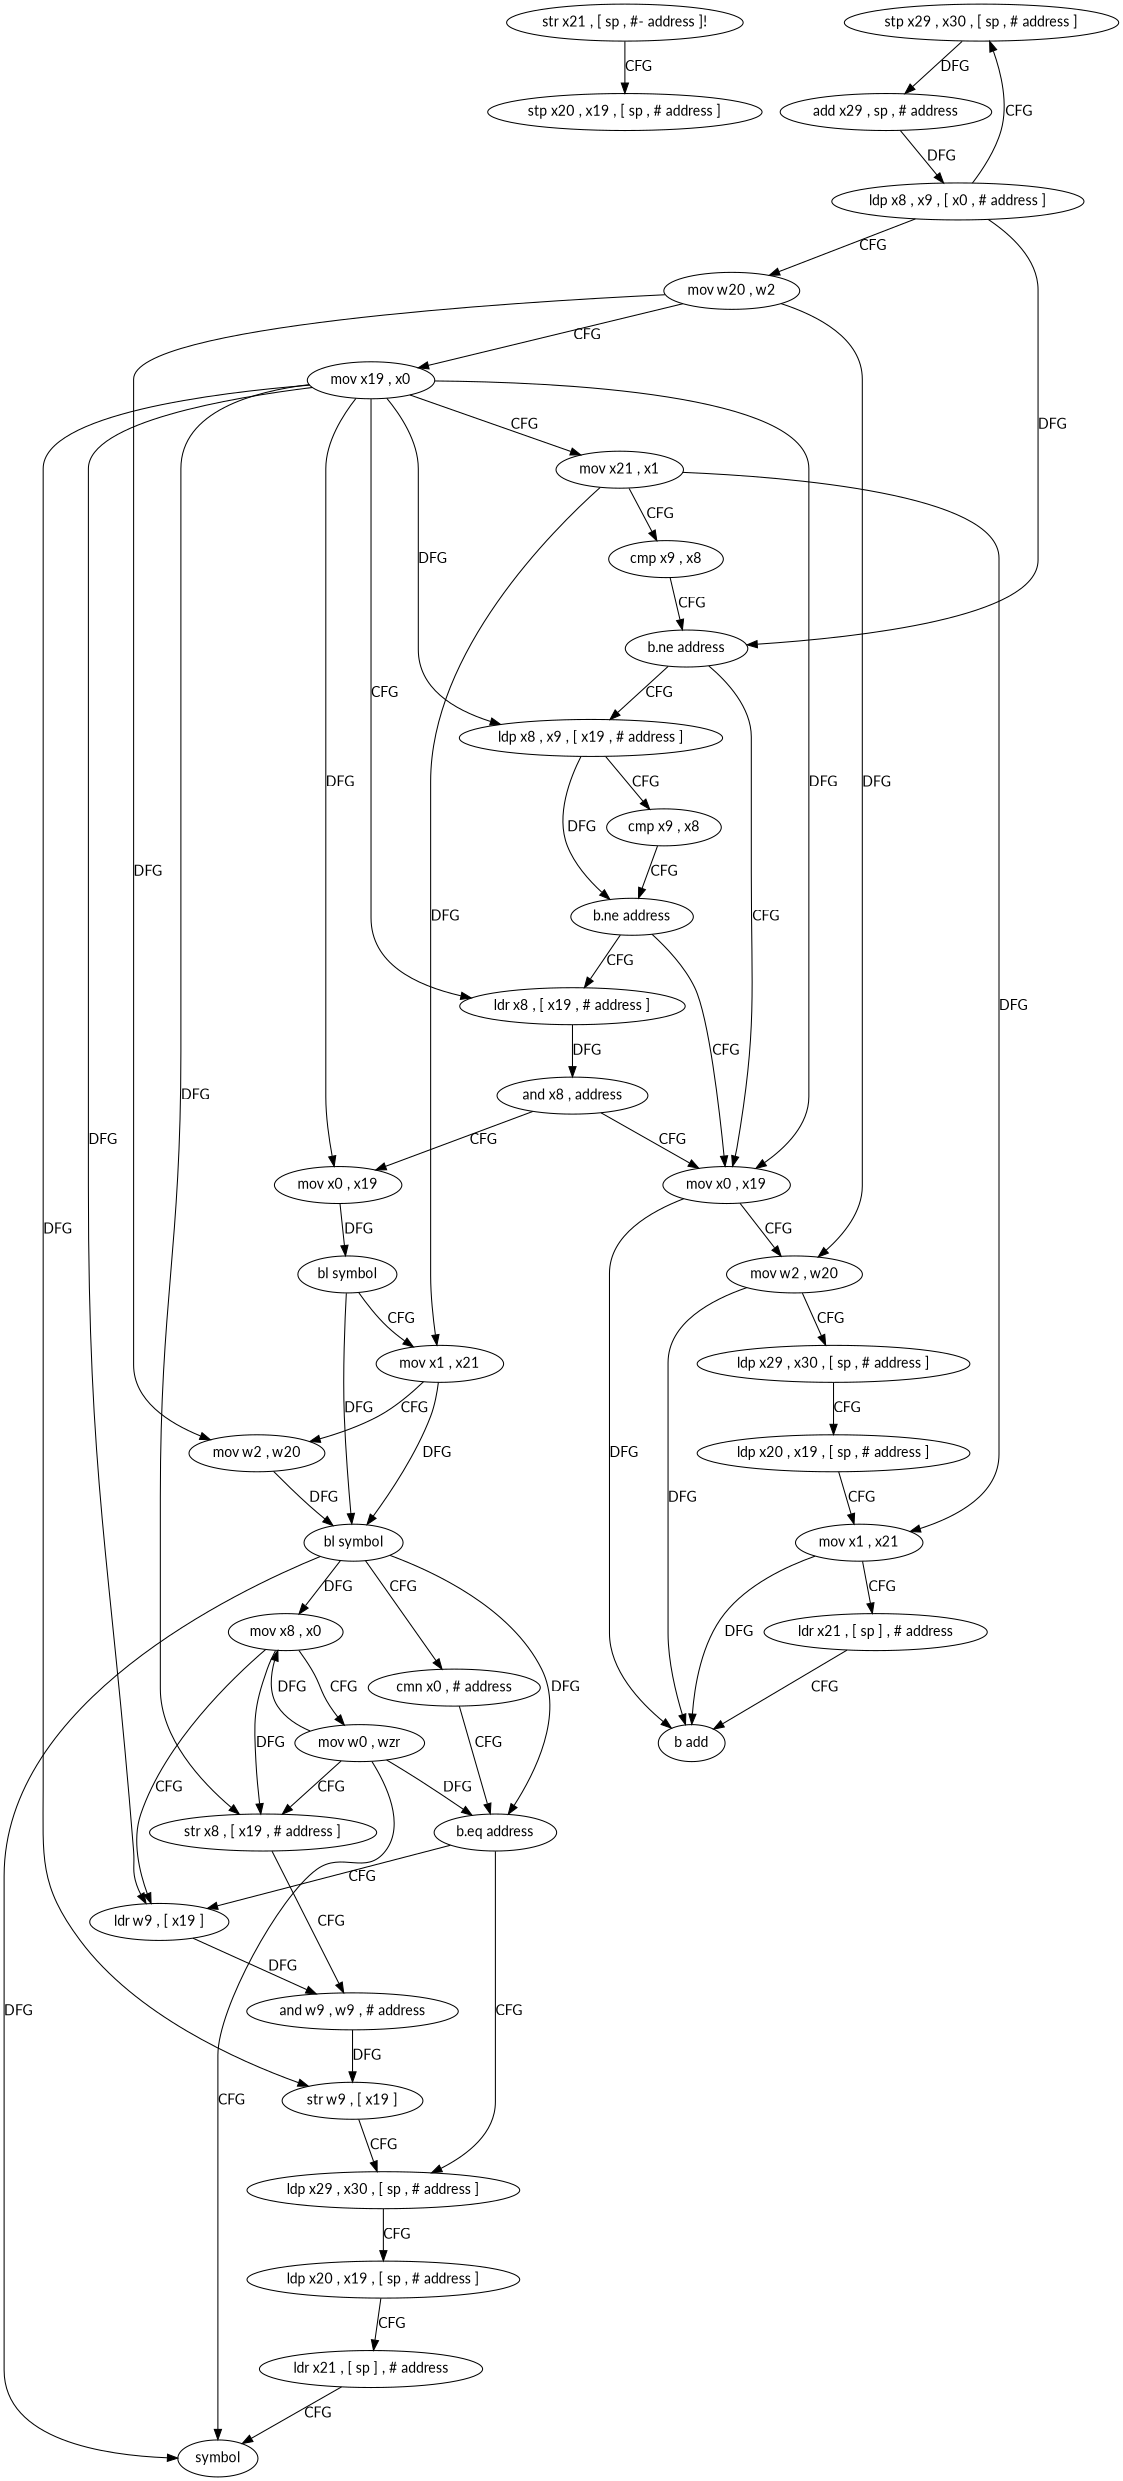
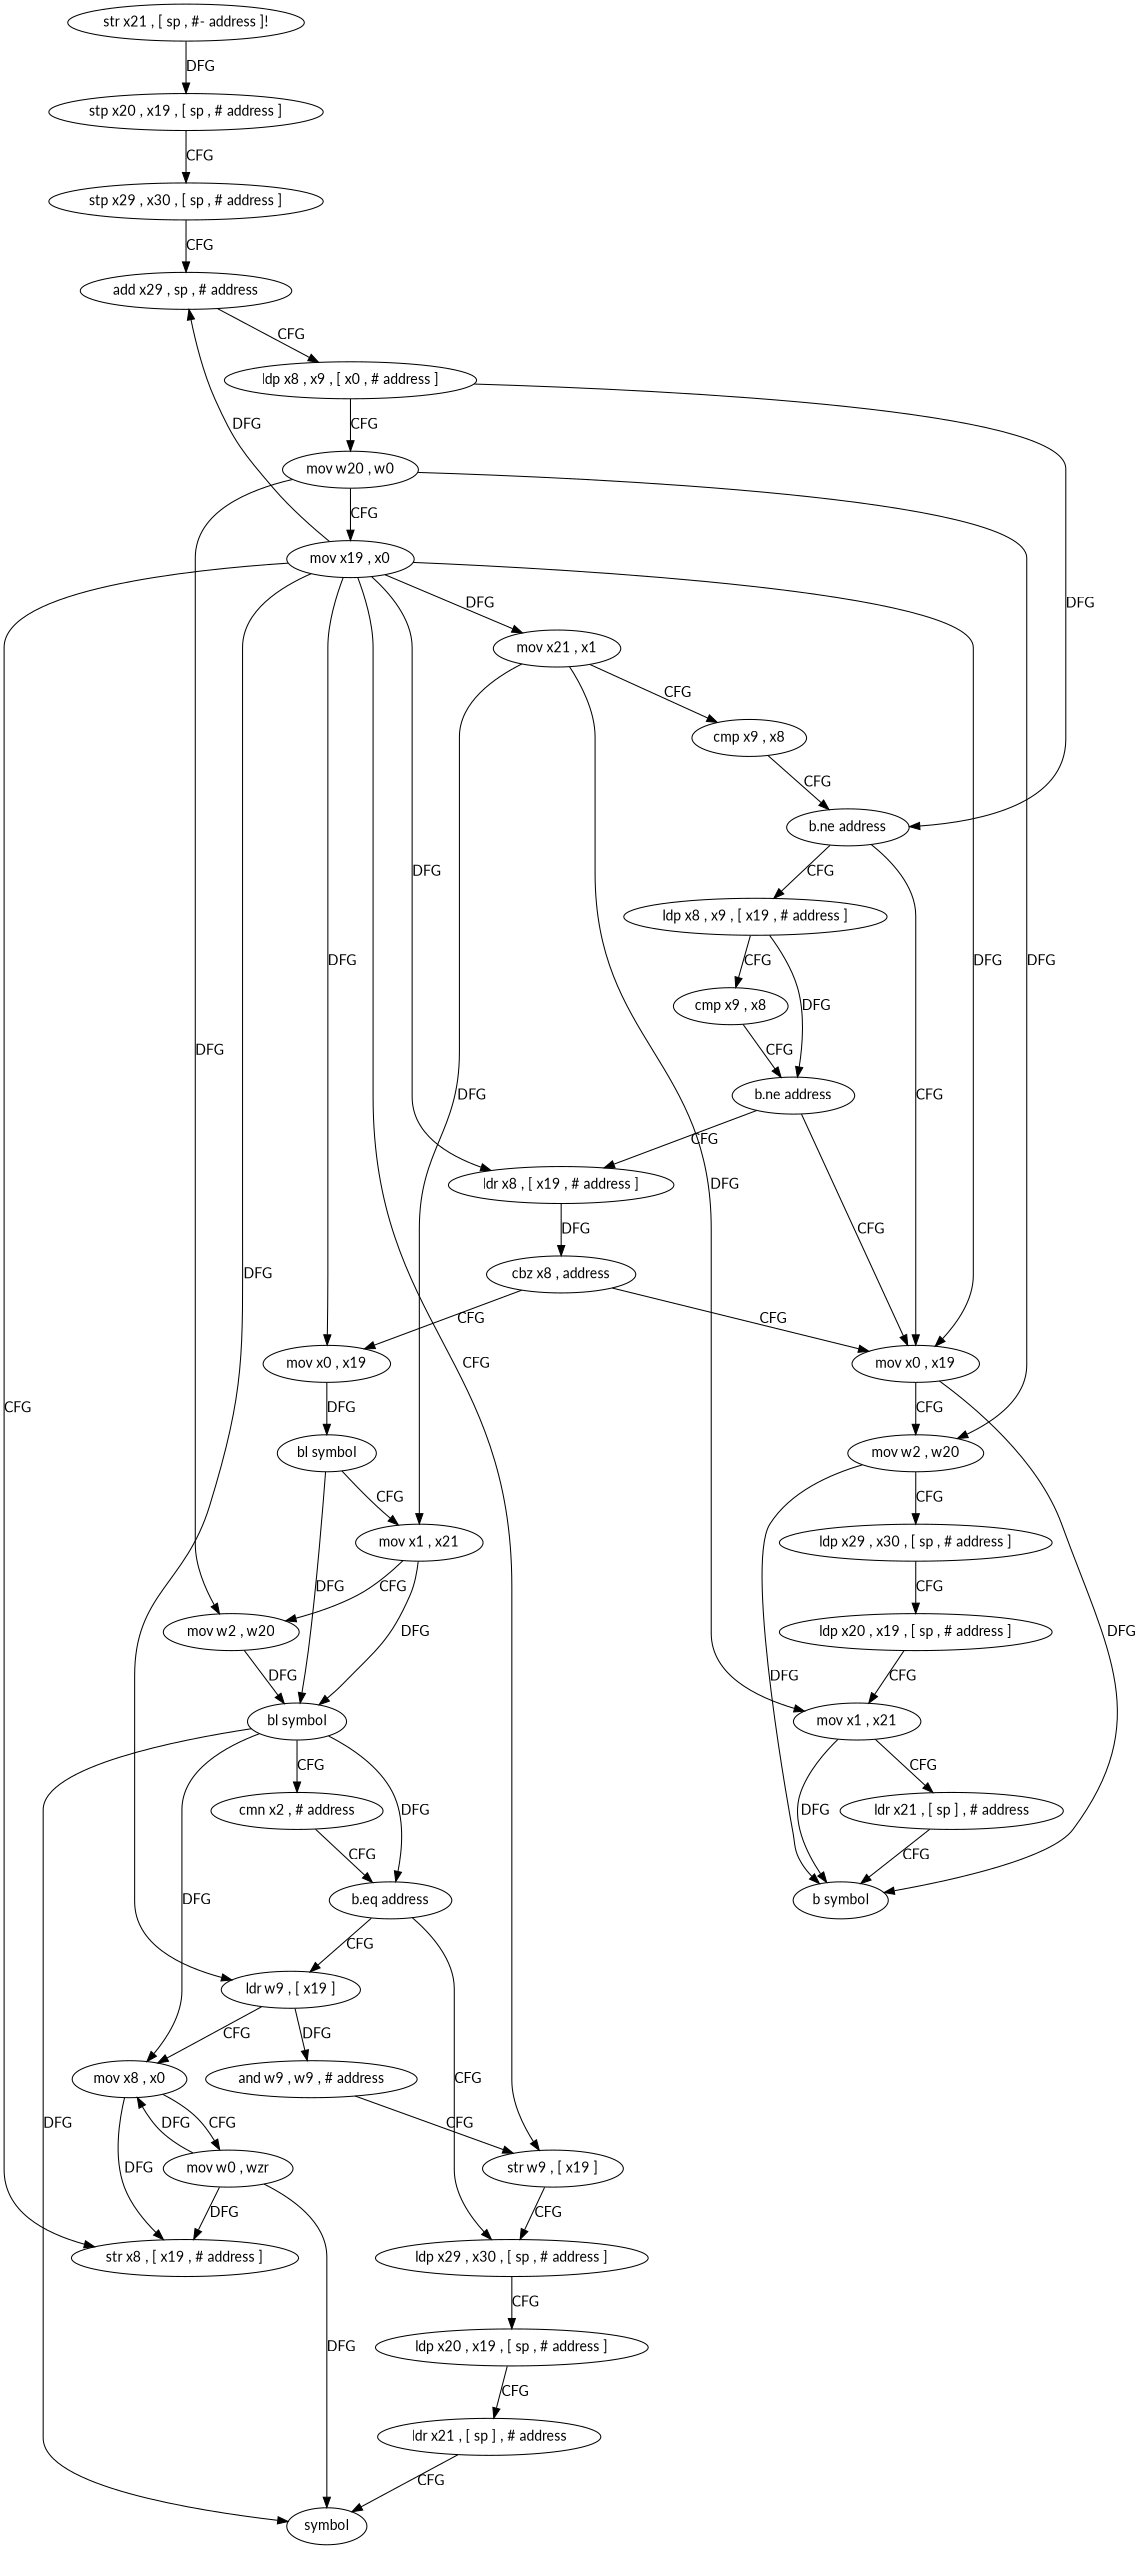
edge "str x21 , [ sp , #- address ]!" -> "stp x20 , x19 , [ sp , # address ]": label "CFG" -> "DFG"
edge "stp x29 , x30 , [ sp , # address ]" -> "add x29 , sp , # address": label "DFG" -> "CFG"
edge "ldp x8 , x9 , [ x0 , # address ]" -> "stp x29 , x30 , [ sp , # address ]": now "stp x20 , x19 , [ sp , # address ]" -> "stp x29 , x30 , [ sp , # address ]"
edge "add x29 , sp , # address" -> "ldp x8 , x9 , [ x0 , # address ]": label "DFG" -> "CFG"
node "mov w20 , w2": label "mov w20 , w2" -> "mov w20 , w0"
edge "mov x19 , x0" -> "mov x21 , x1": label "CFG" -> "DFG"
edge "mov x19 , x0" -> "ldp x8 , x9 , [ x19 , # address ]": now "mov x19 , x0" -> "add x29 , sp , # address"
edge "mov x19 , x0" -> "ldr x8 , [ x19 , # address ]": label "CFG" -> "DFG"
edge "mov x19 , x0" -> "str x8 , [ x19 , # address ]": label "DFG" -> "CFG"
node "and x8 , address": label "and x8 , address" -> "cbz x8 , address"
edge "mov x19 , x0" -> "str w9 , [ x19 ]": label "DFG" -> "CFG"
node "cmn x0 , # address": label "cmn x0 , # address" -> "cmn x2 , # address"
node "b add": label "b add" -> "b symbol"
edge "mov x8 , x0" -> "ldr w9 , [ x19 ]": reversed
edge "mov w0 , wzr" -> "b.eq address": removed, label "DFG"
edge "mov w0 , wzr" -> "str x8 , [ x19 , # address ]": label "CFG" -> "DFG"
edge "str x8 , [ x19 , # address ]" -> "and w9 , w9 , # address": removed, label "CFG"
edge "and w9 , w9 , # address" -> "str w9 , [ x19 ]": label "DFG" -> "CFG"
edge "mov w0 , wzr" -> "symbol": label "CFG" -> "DFG"
